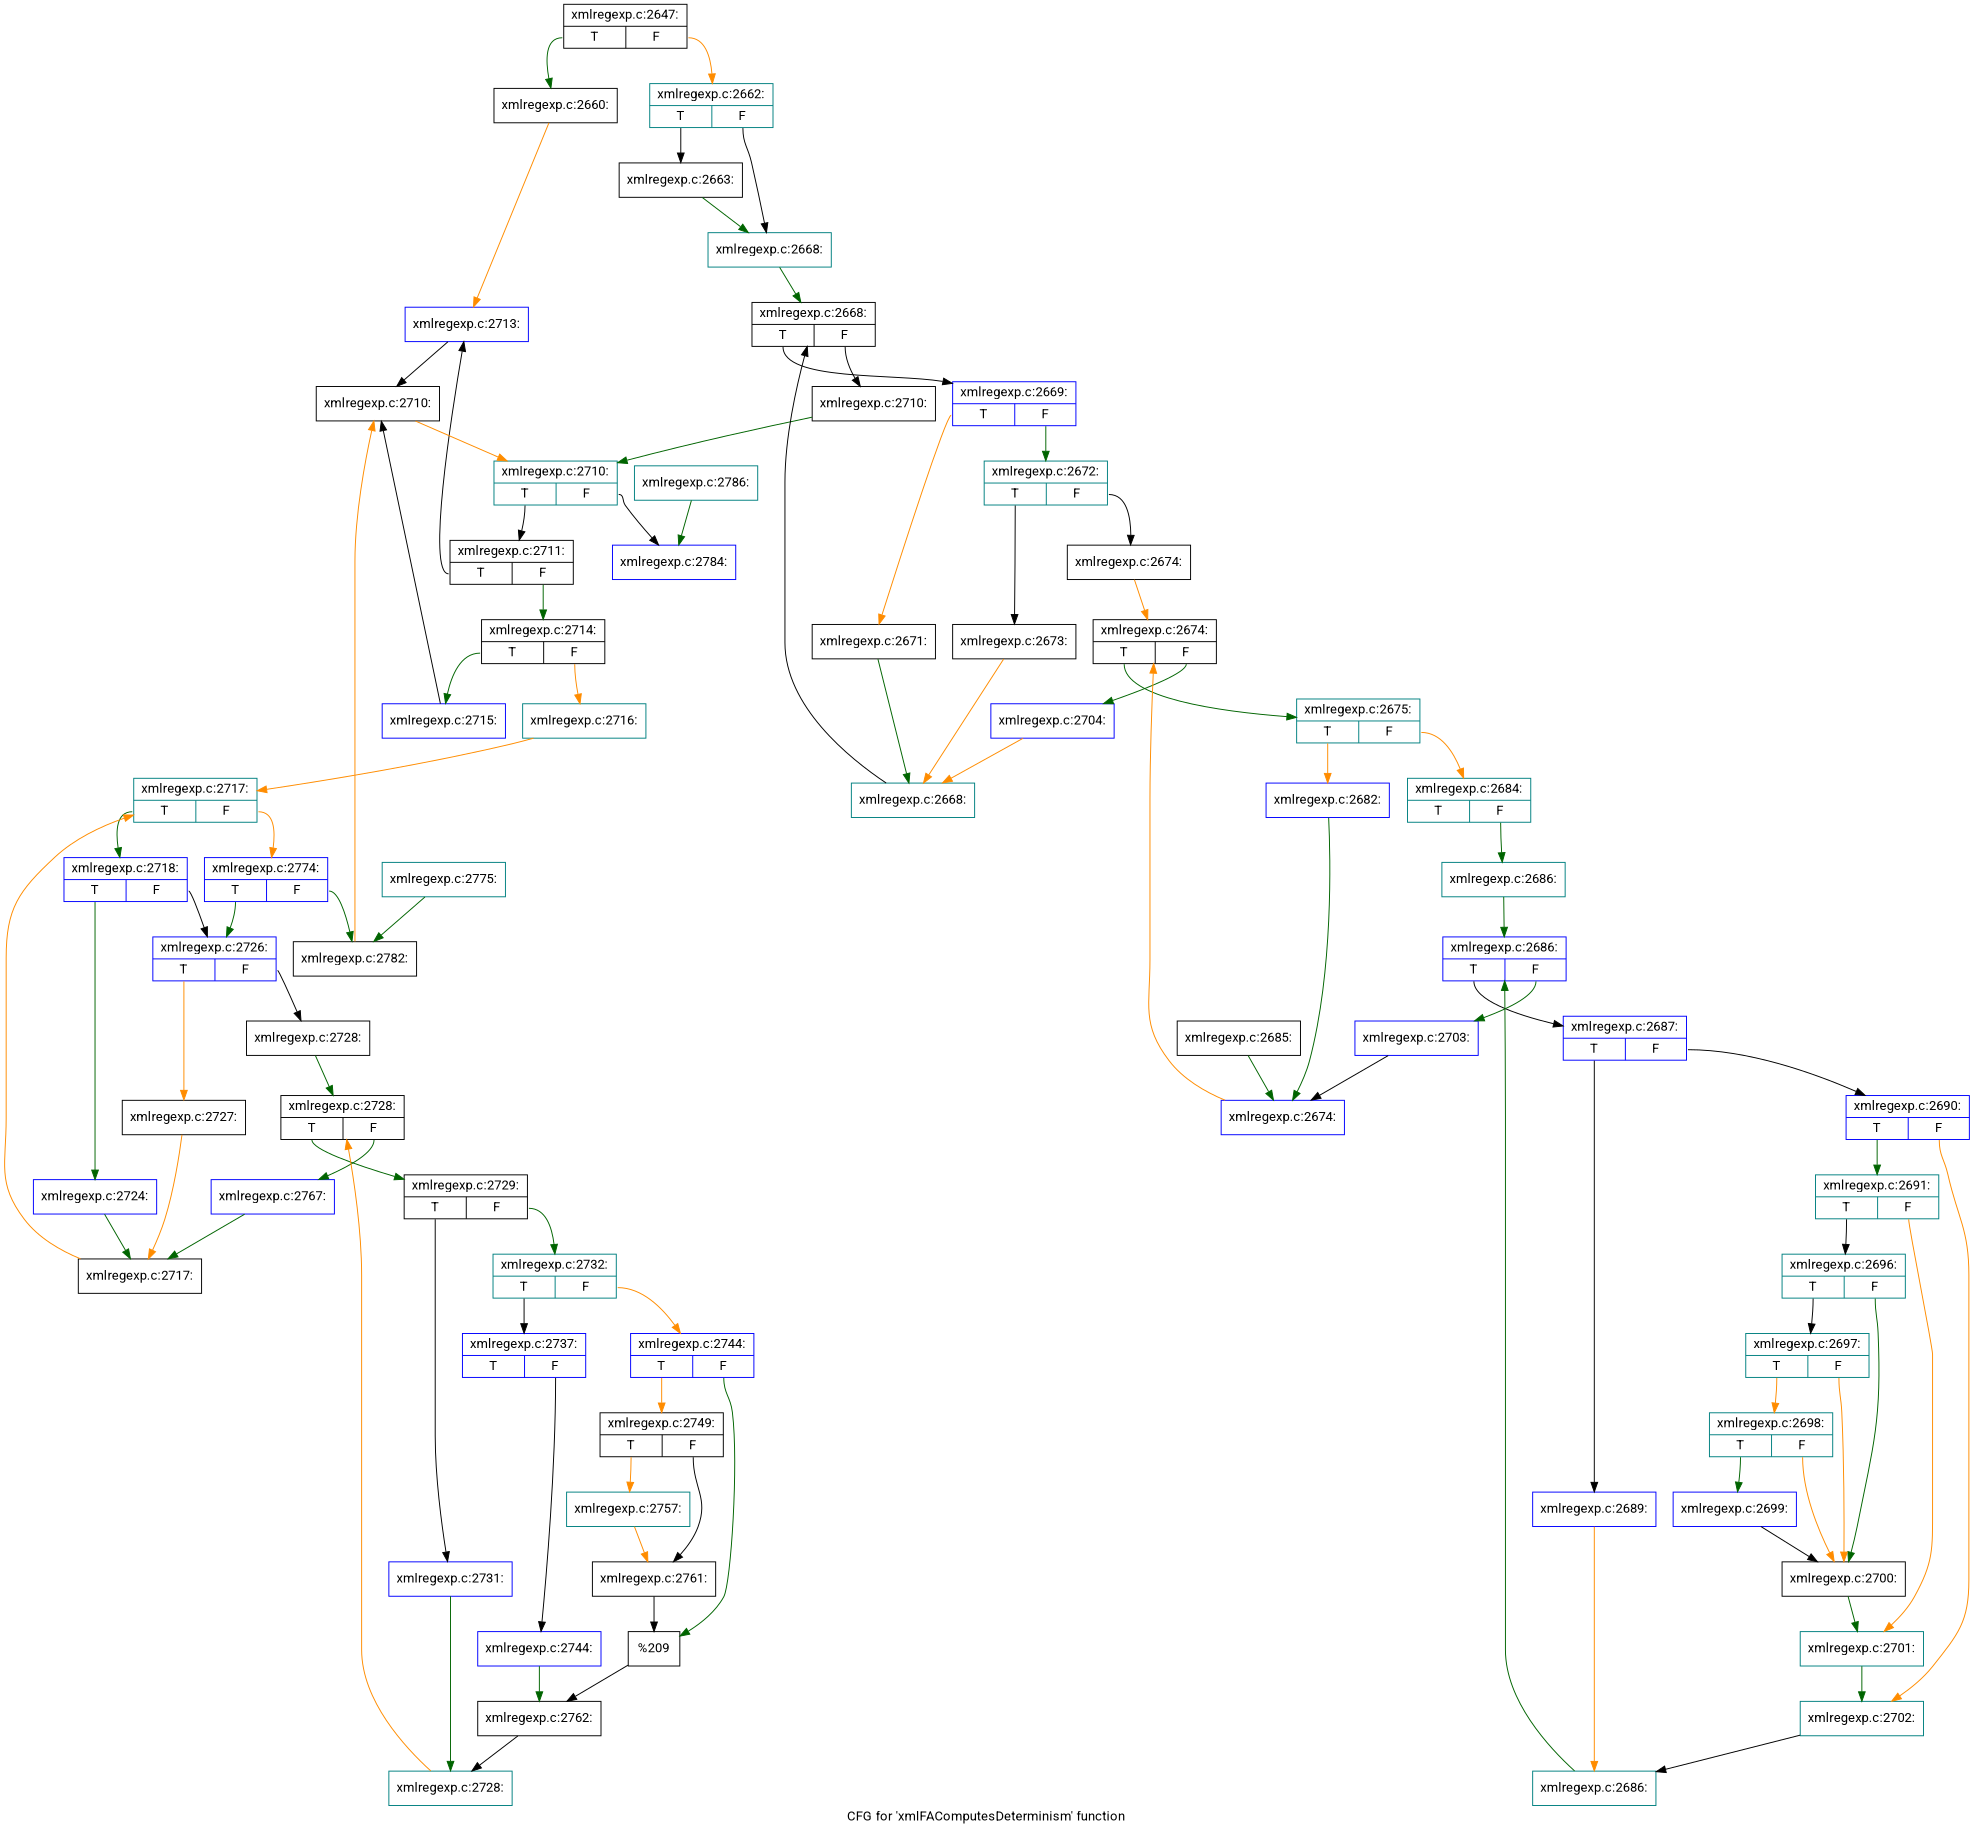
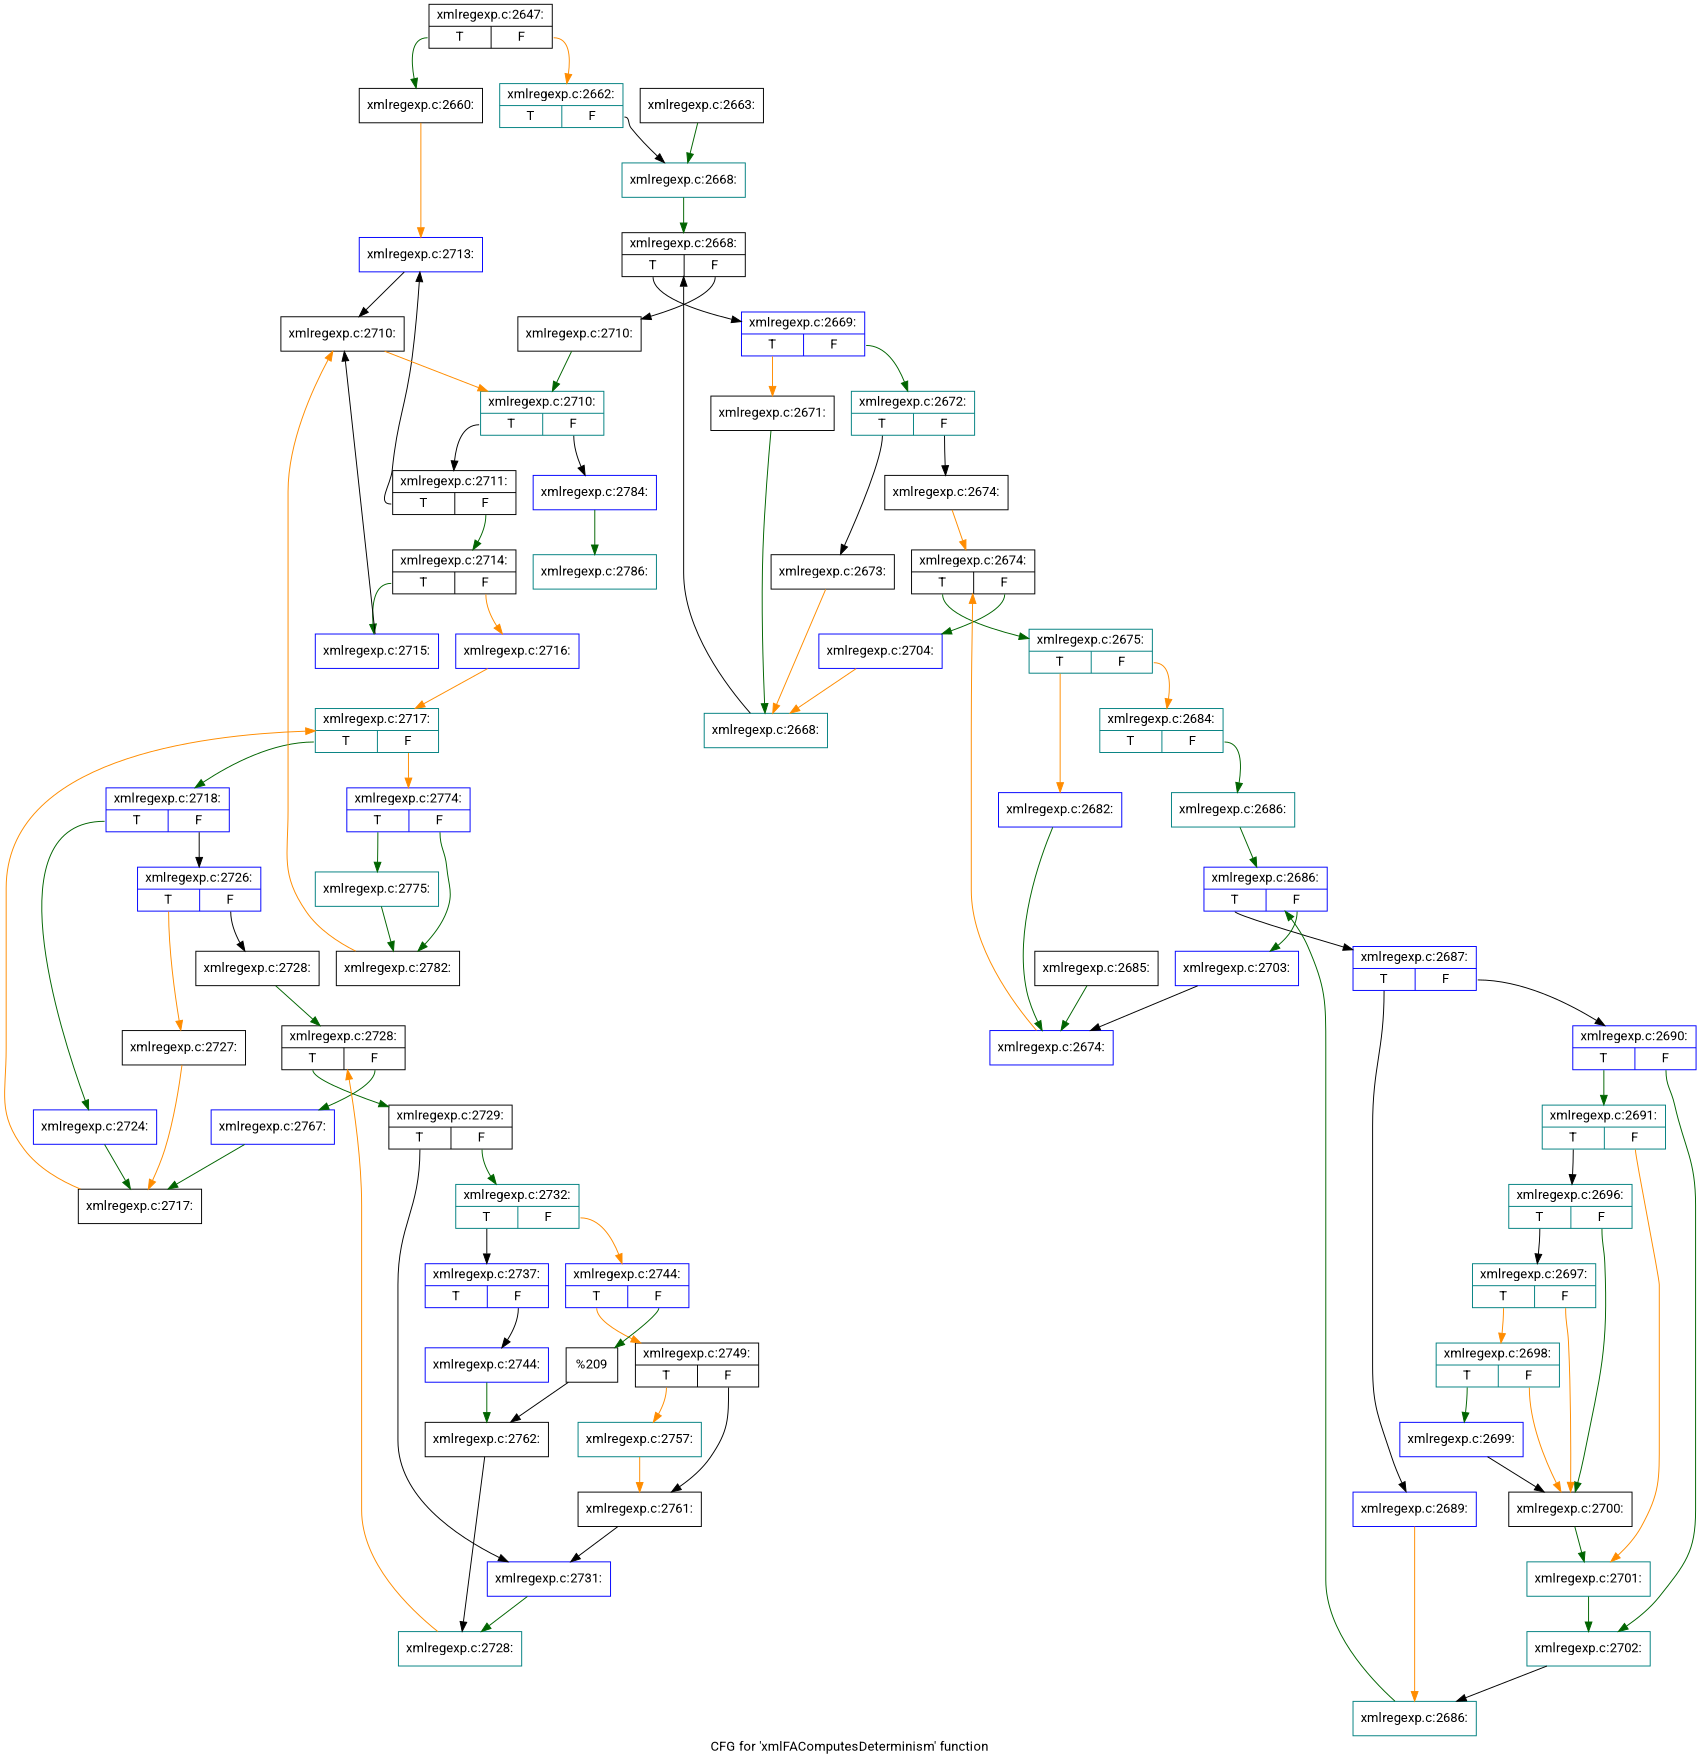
edge "xmlregexp.c:2662:" -> "xmlregexp.c:2663:": removed
edge "xmlregexp.c:2786:" -> "xmlregexp.c:2784:": reversed
node "xmlregexp.c:2716:": color teal -> blue
edge "xmlregexp.c:2774:" -> "xmlregexp.c:2726:": now "xmlregexp.c:2774:" -> "xmlregexp.c:2775:"
edge "xmlregexp.c:2690:" -> "xmlregexp.c:2702:": color darkorange -> darkgreen
edge "xmlregexp.c:2761:" -> "%209": now "xmlregexp.c:2761:" -> "xmlregexp.c:2731:"
